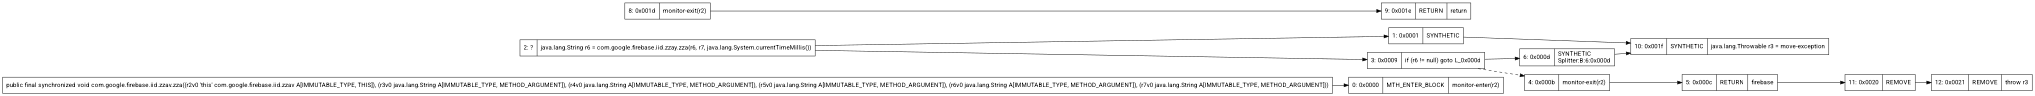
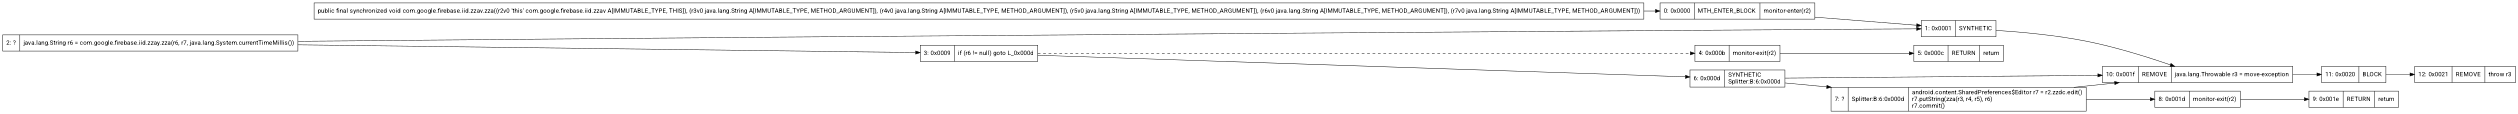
edge "0: 0x0000" -> "1: 0x0001": added
node "10: 0x001f": text "SYNTHETIC" -> "REMOVE"
node "5: 0x000c": text "firebase" -> "return"
node "11: 0x0020": text "REMOVE" -> "BLOCK"
edge "5: 0x000c" -> "11: 0x0020": now "10: 0x001f" -> "11: 0x0020"
node "7: ?": added
